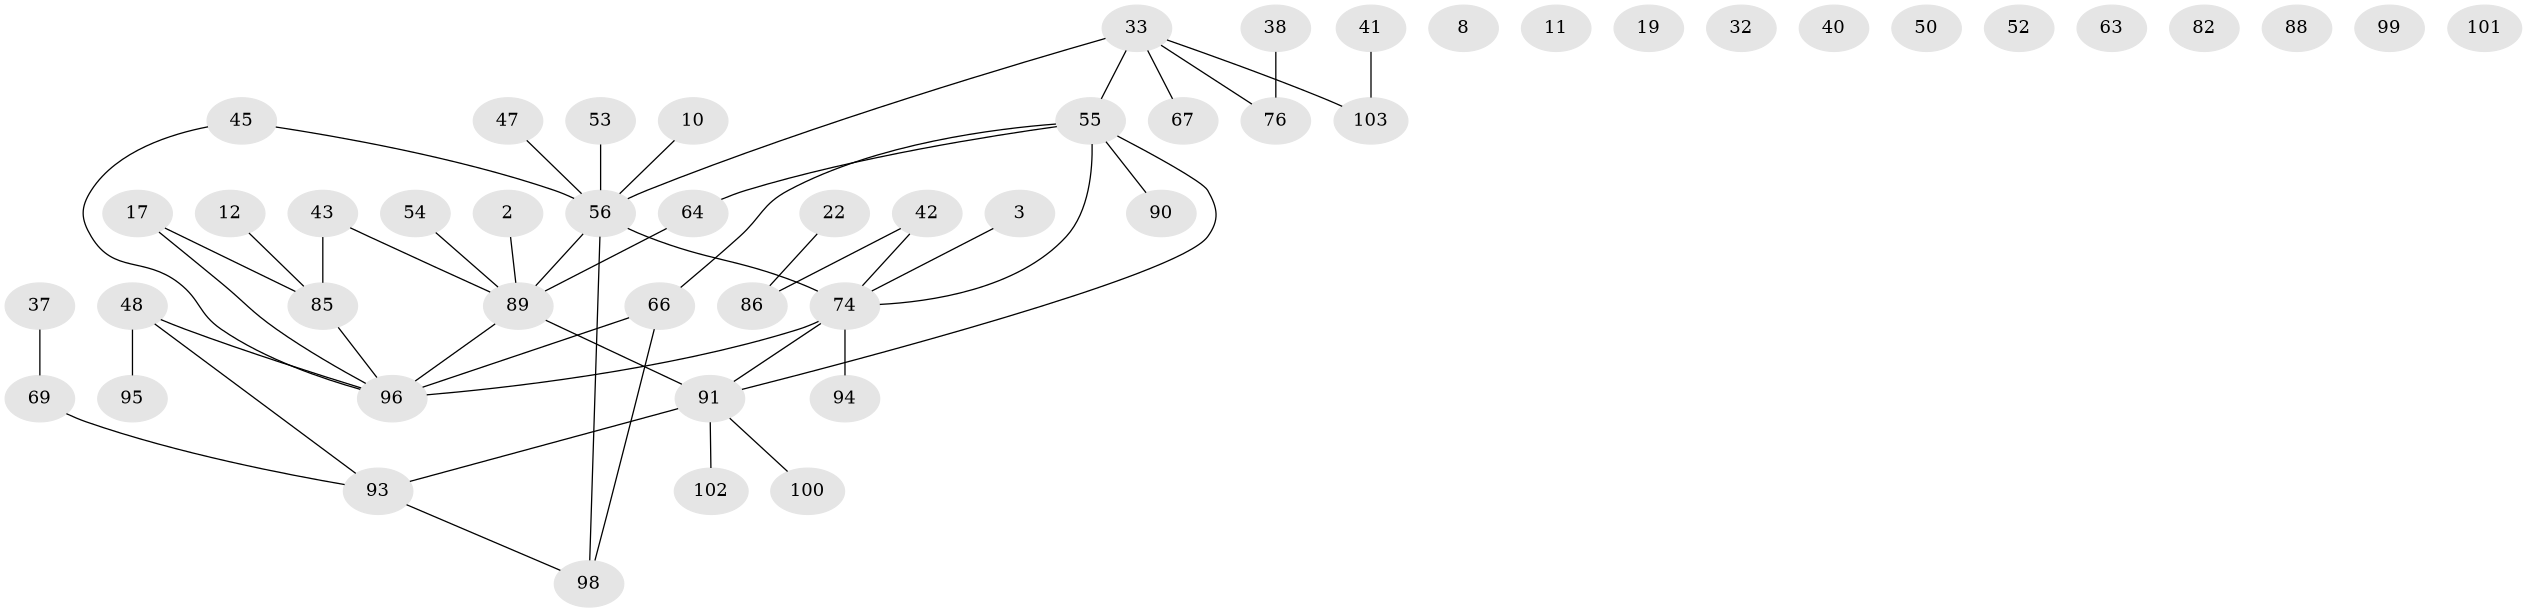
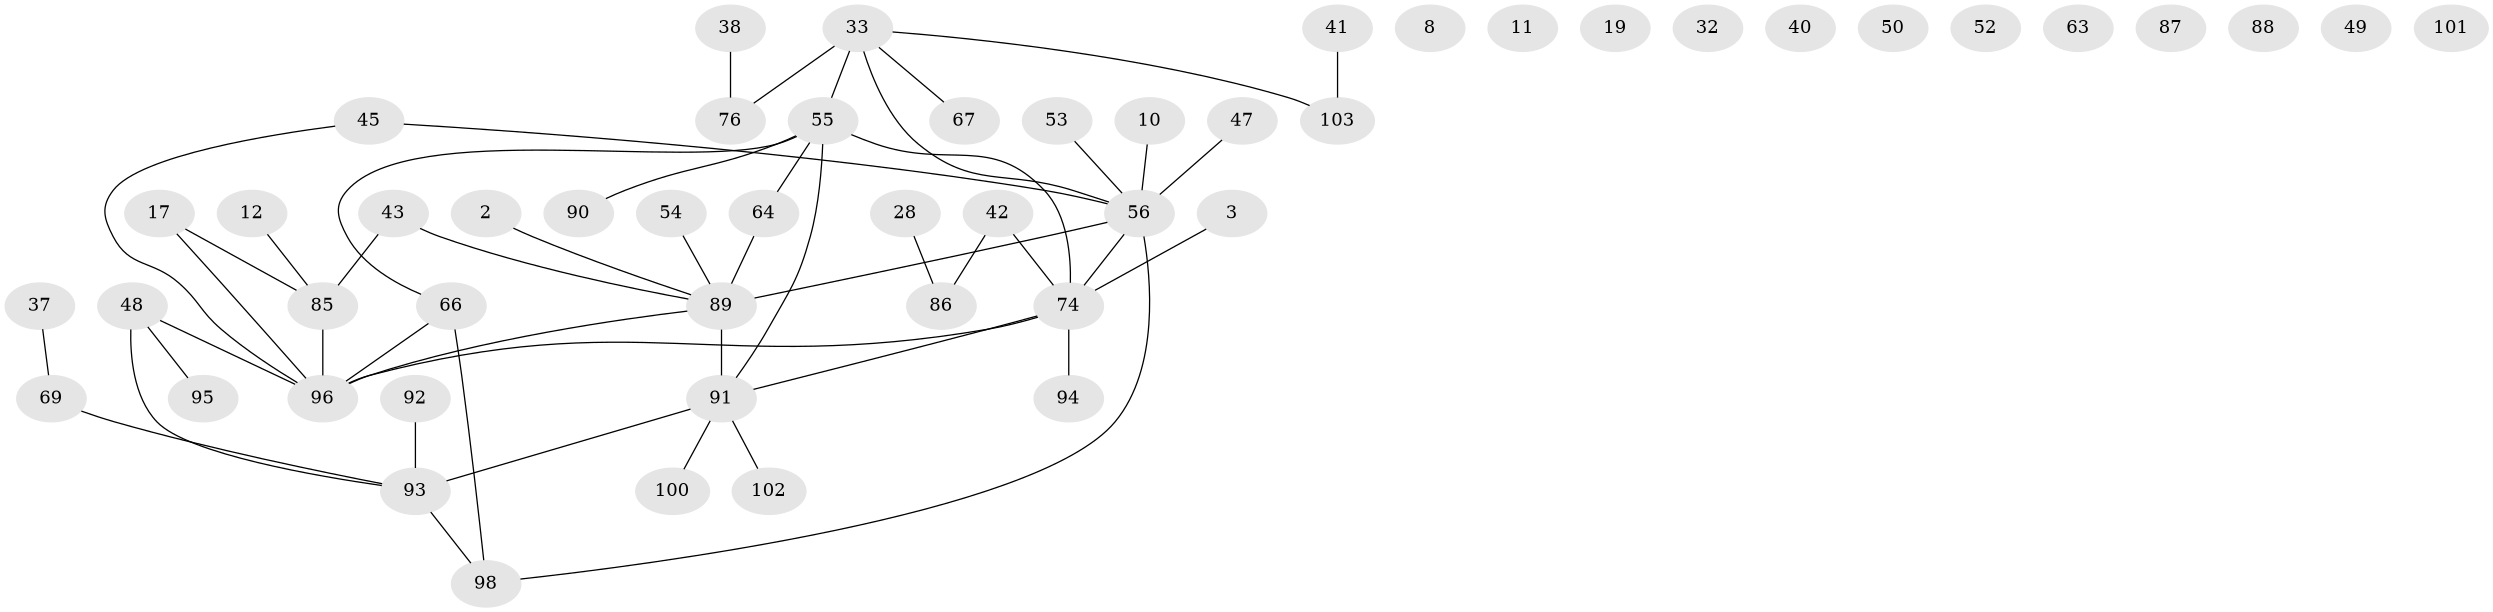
node "82": label "82" -> "87"
node "99": label "99" -> "49"
node "22": label "22" -> "28"
node "92": added
